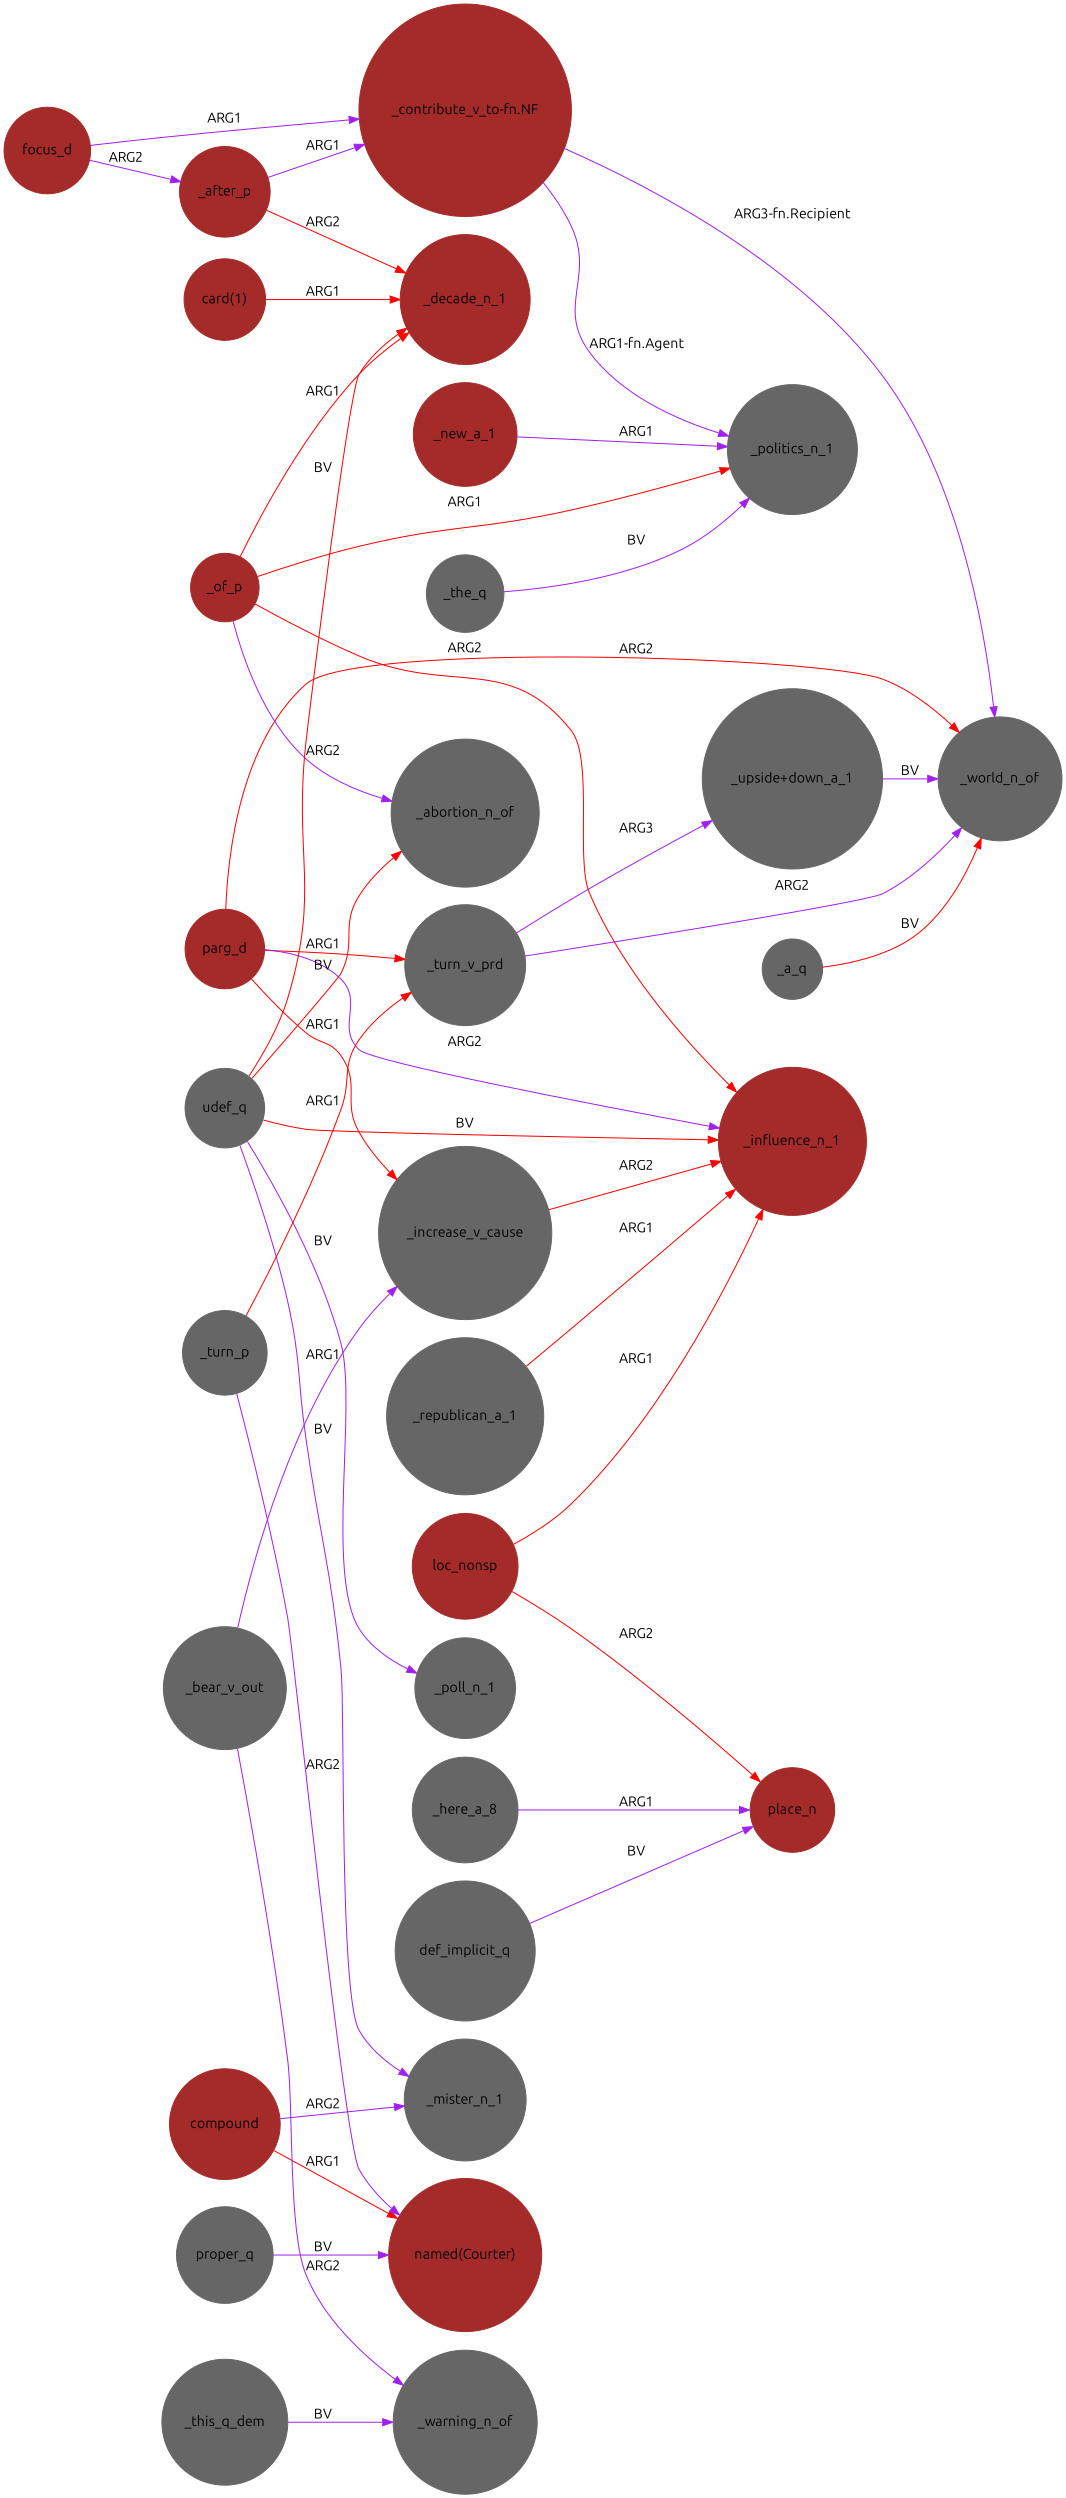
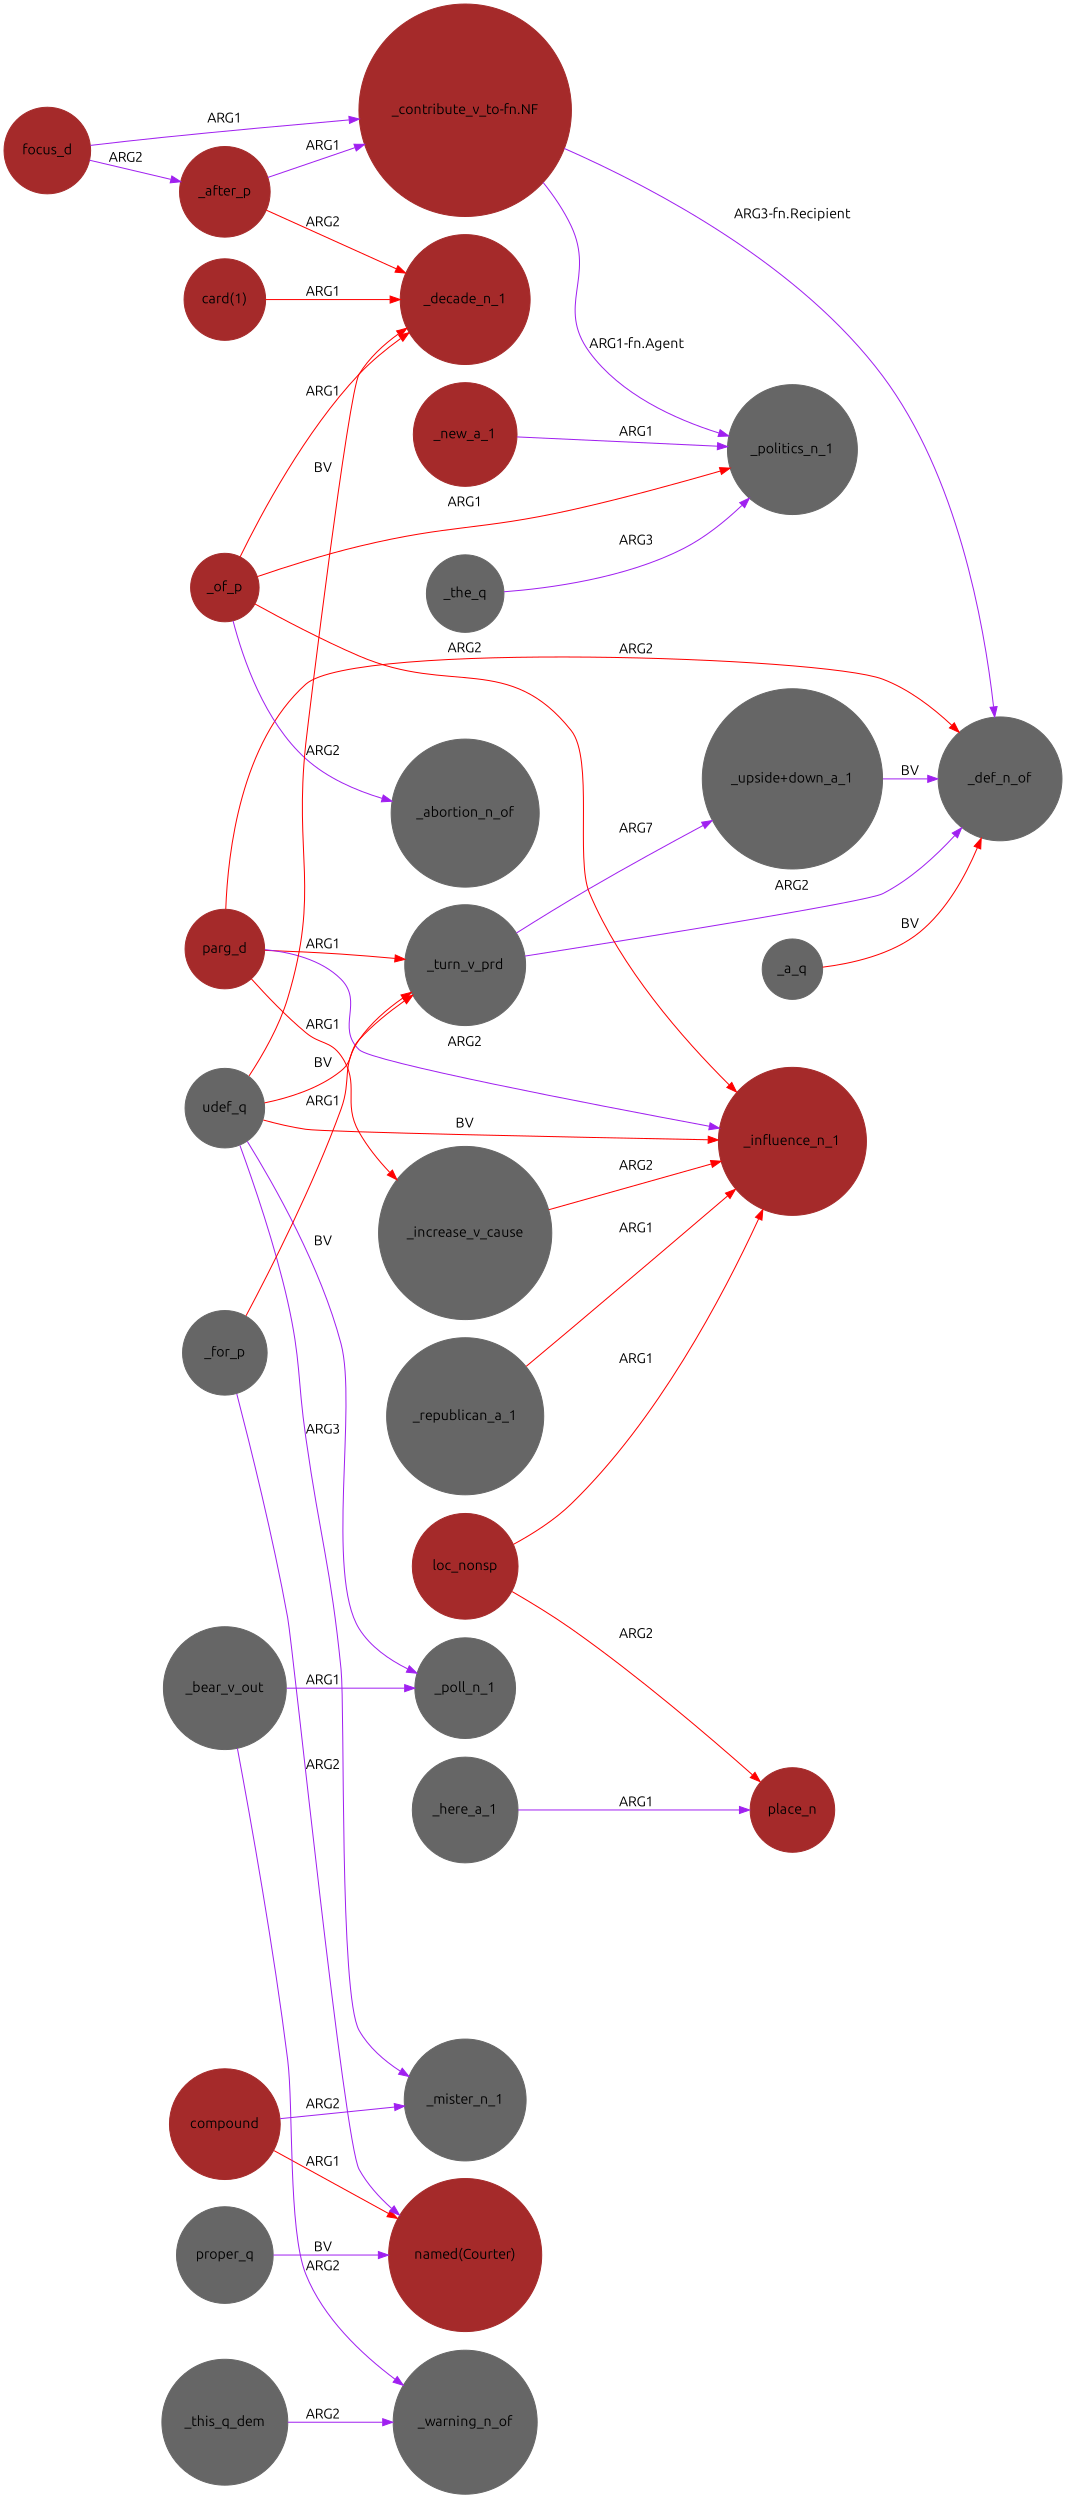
edge "_the_q" -> "_politics_n_1": label "BV" -> "ARG3"
node "_world_n_of": label "_world_n_of" -> "_def_n_of"
edge "_turn_v_prd" -> "_upside+down_a_1": label "ARG3" -> "ARG7"
edge "udef_q" -> "_abortion_n_of": now "udef_q" -> "_turn_v_prd"
node "_turn_p": label "_turn_p" -> "_for_p"
edge "udef_q" -> "_mister_n_1": label "BV" -> "ARG3"
edge "_bear_v_out" -> "_increase_v_cause": now "_bear_v_out" -> "_poll_n_1"
node "_here_a_8": label "_here_a_8" -> "_here_a_1"
node "def_implicit_q": removed
edge "_this_q_dem" -> "_warning_n_of": label "BV" -> "ARG2"
